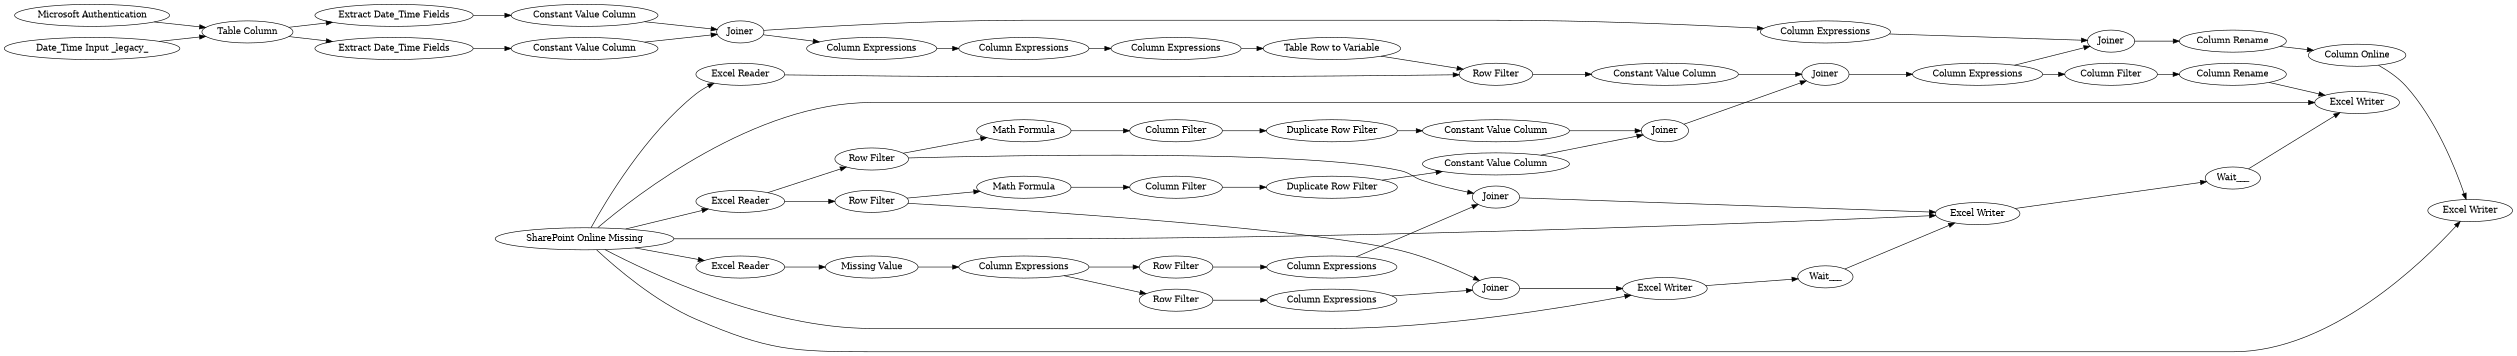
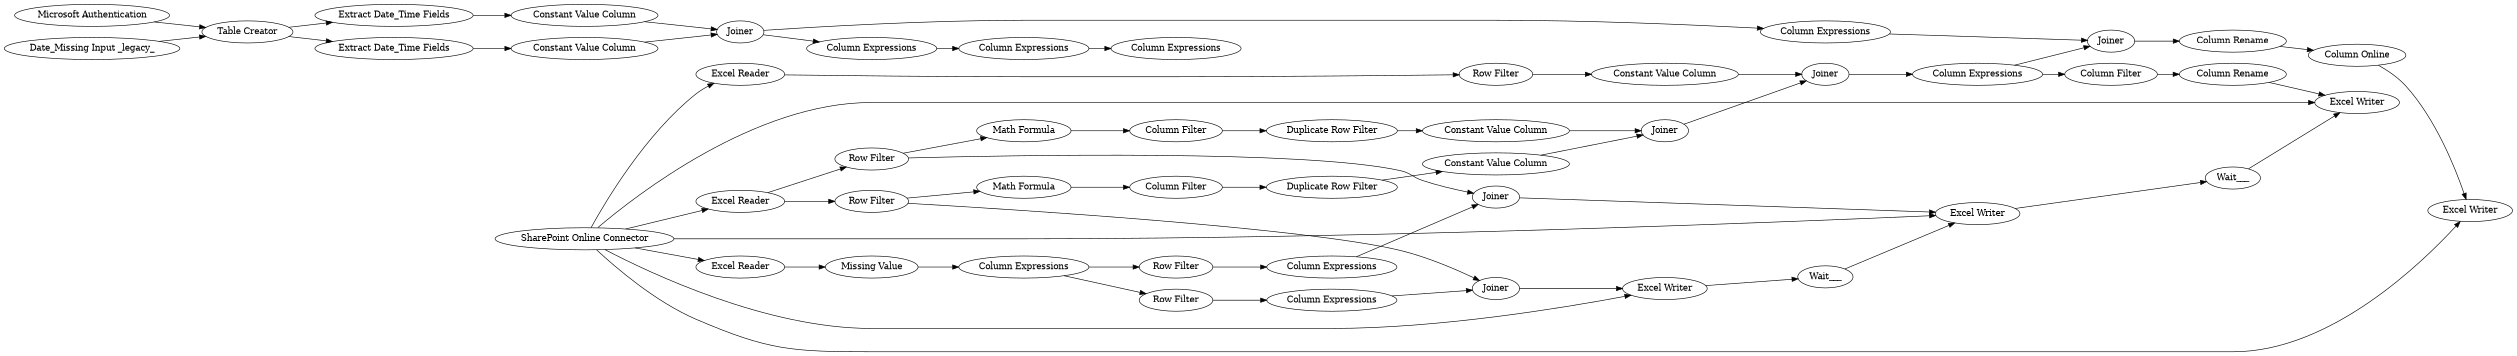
node "Table Column": label "Table Column" -> "Table Creator"
node "Date_Time Input _legacy_": label "Date_Time Input _legacy_" -> "Date_Missing Input _legacy_"
node "Table Row to Variable": removed
node "SharePoint Online Missing": label "SharePoint Online Missing" -> "SharePoint Online Connector"
